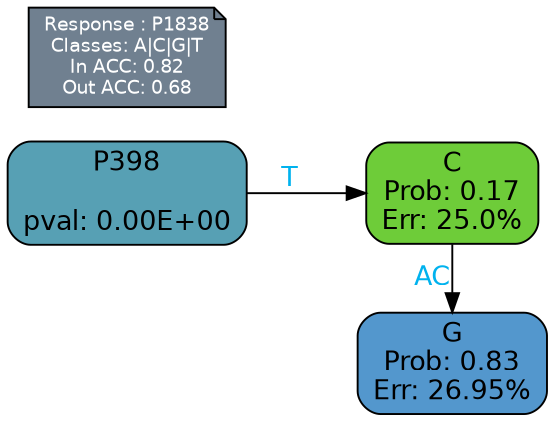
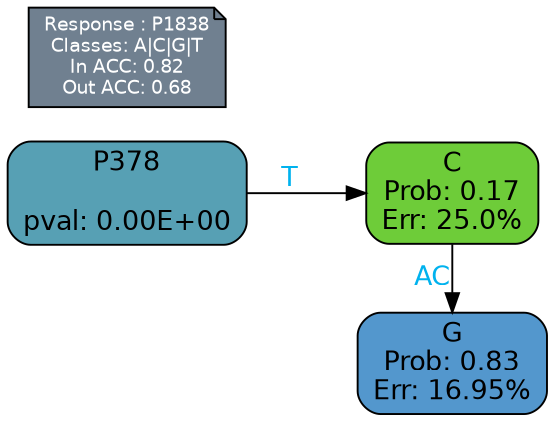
node "P398 pval: 0.00E+00": label "P398 pval: 0.00E+00" -> "P378 pval: 0.00E+00"
node "G Prob: 0.83 Err: 26.95%": label "G Prob: 0.83 Err: 26.95%" -> "G Prob: 0.83 Err: 16.95%"
